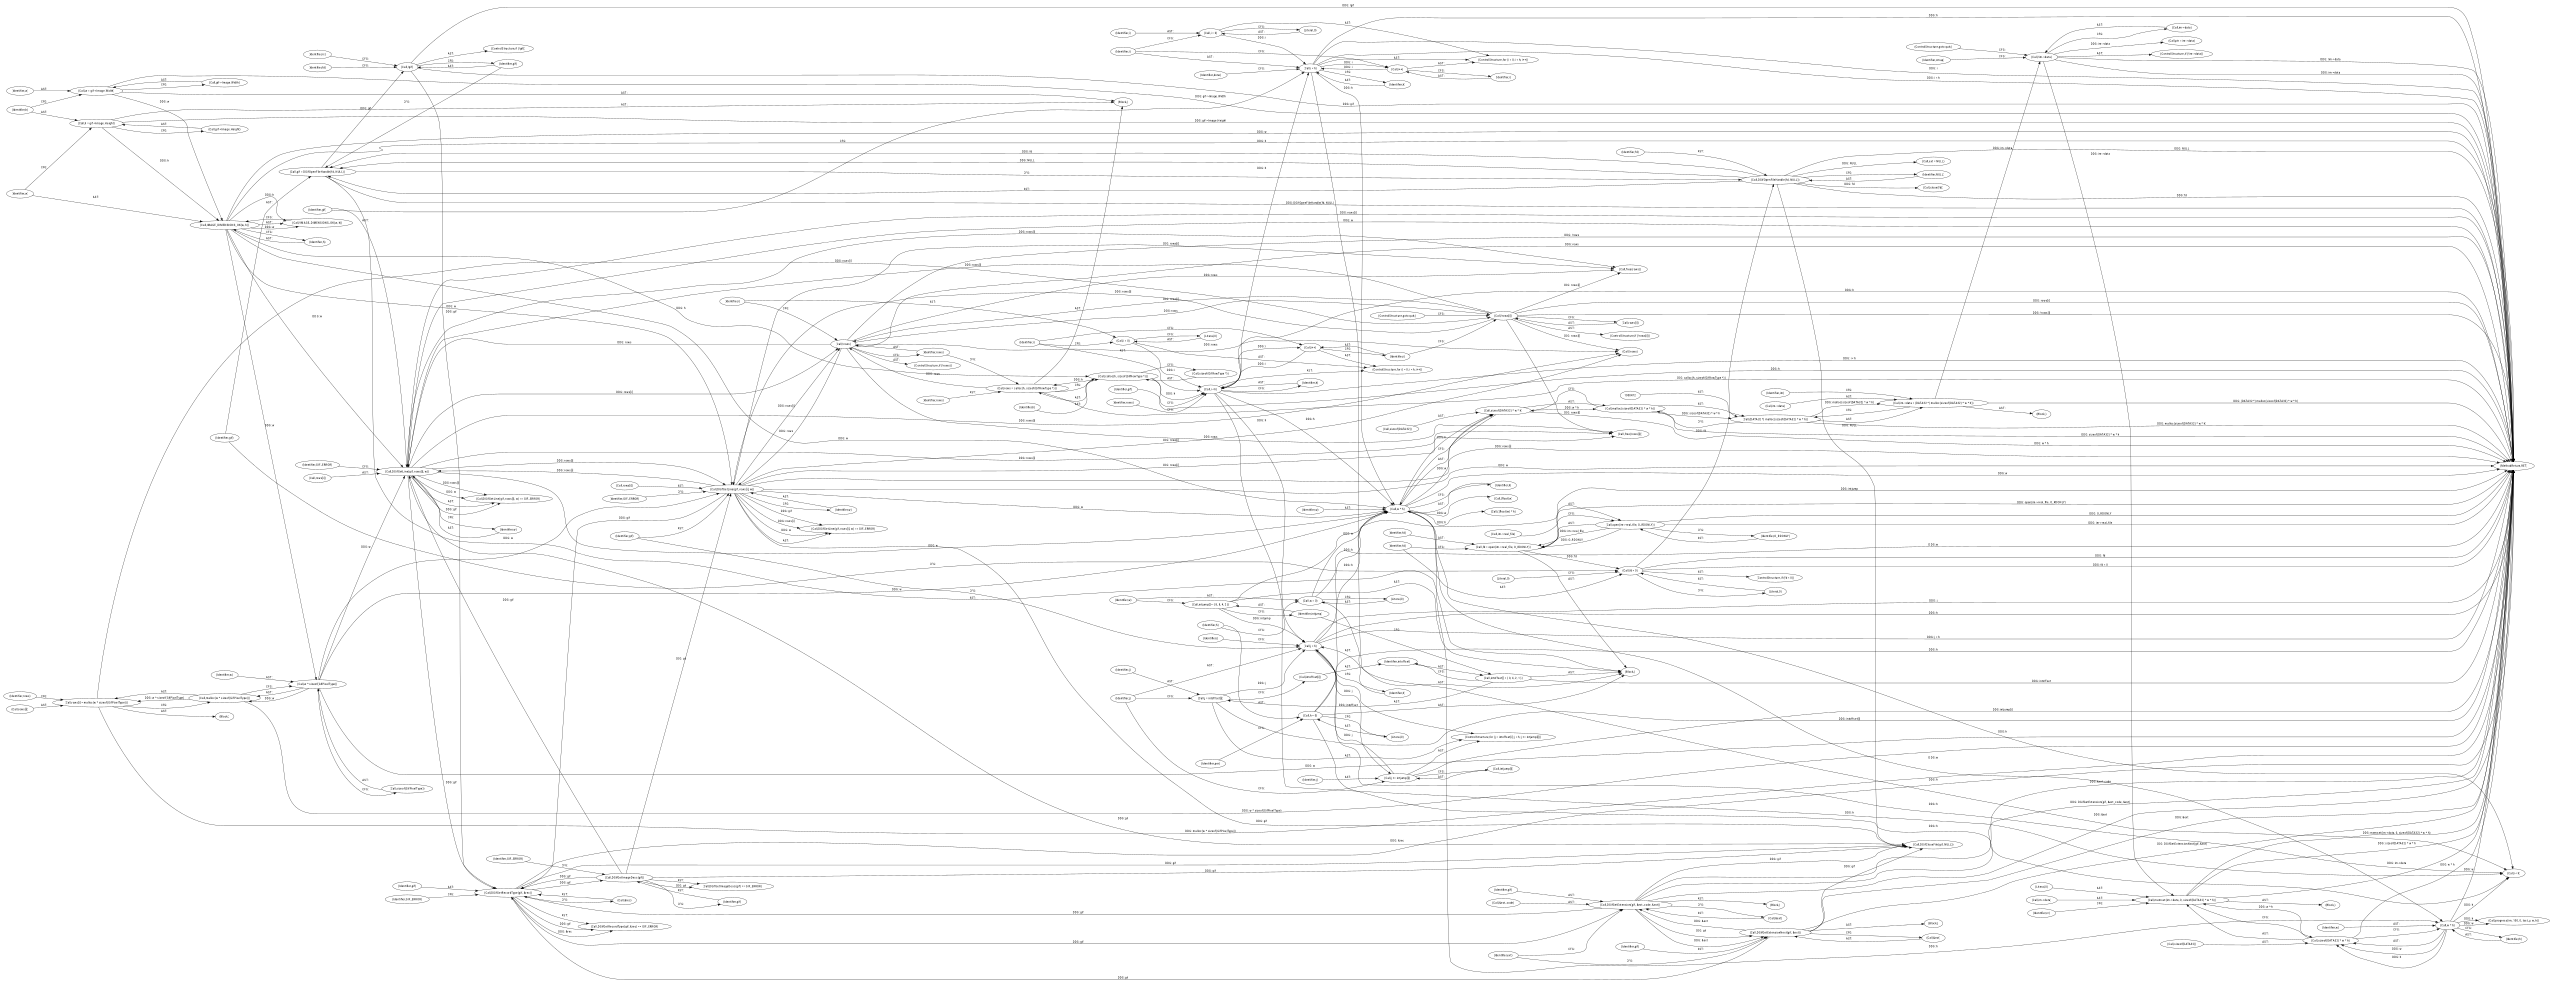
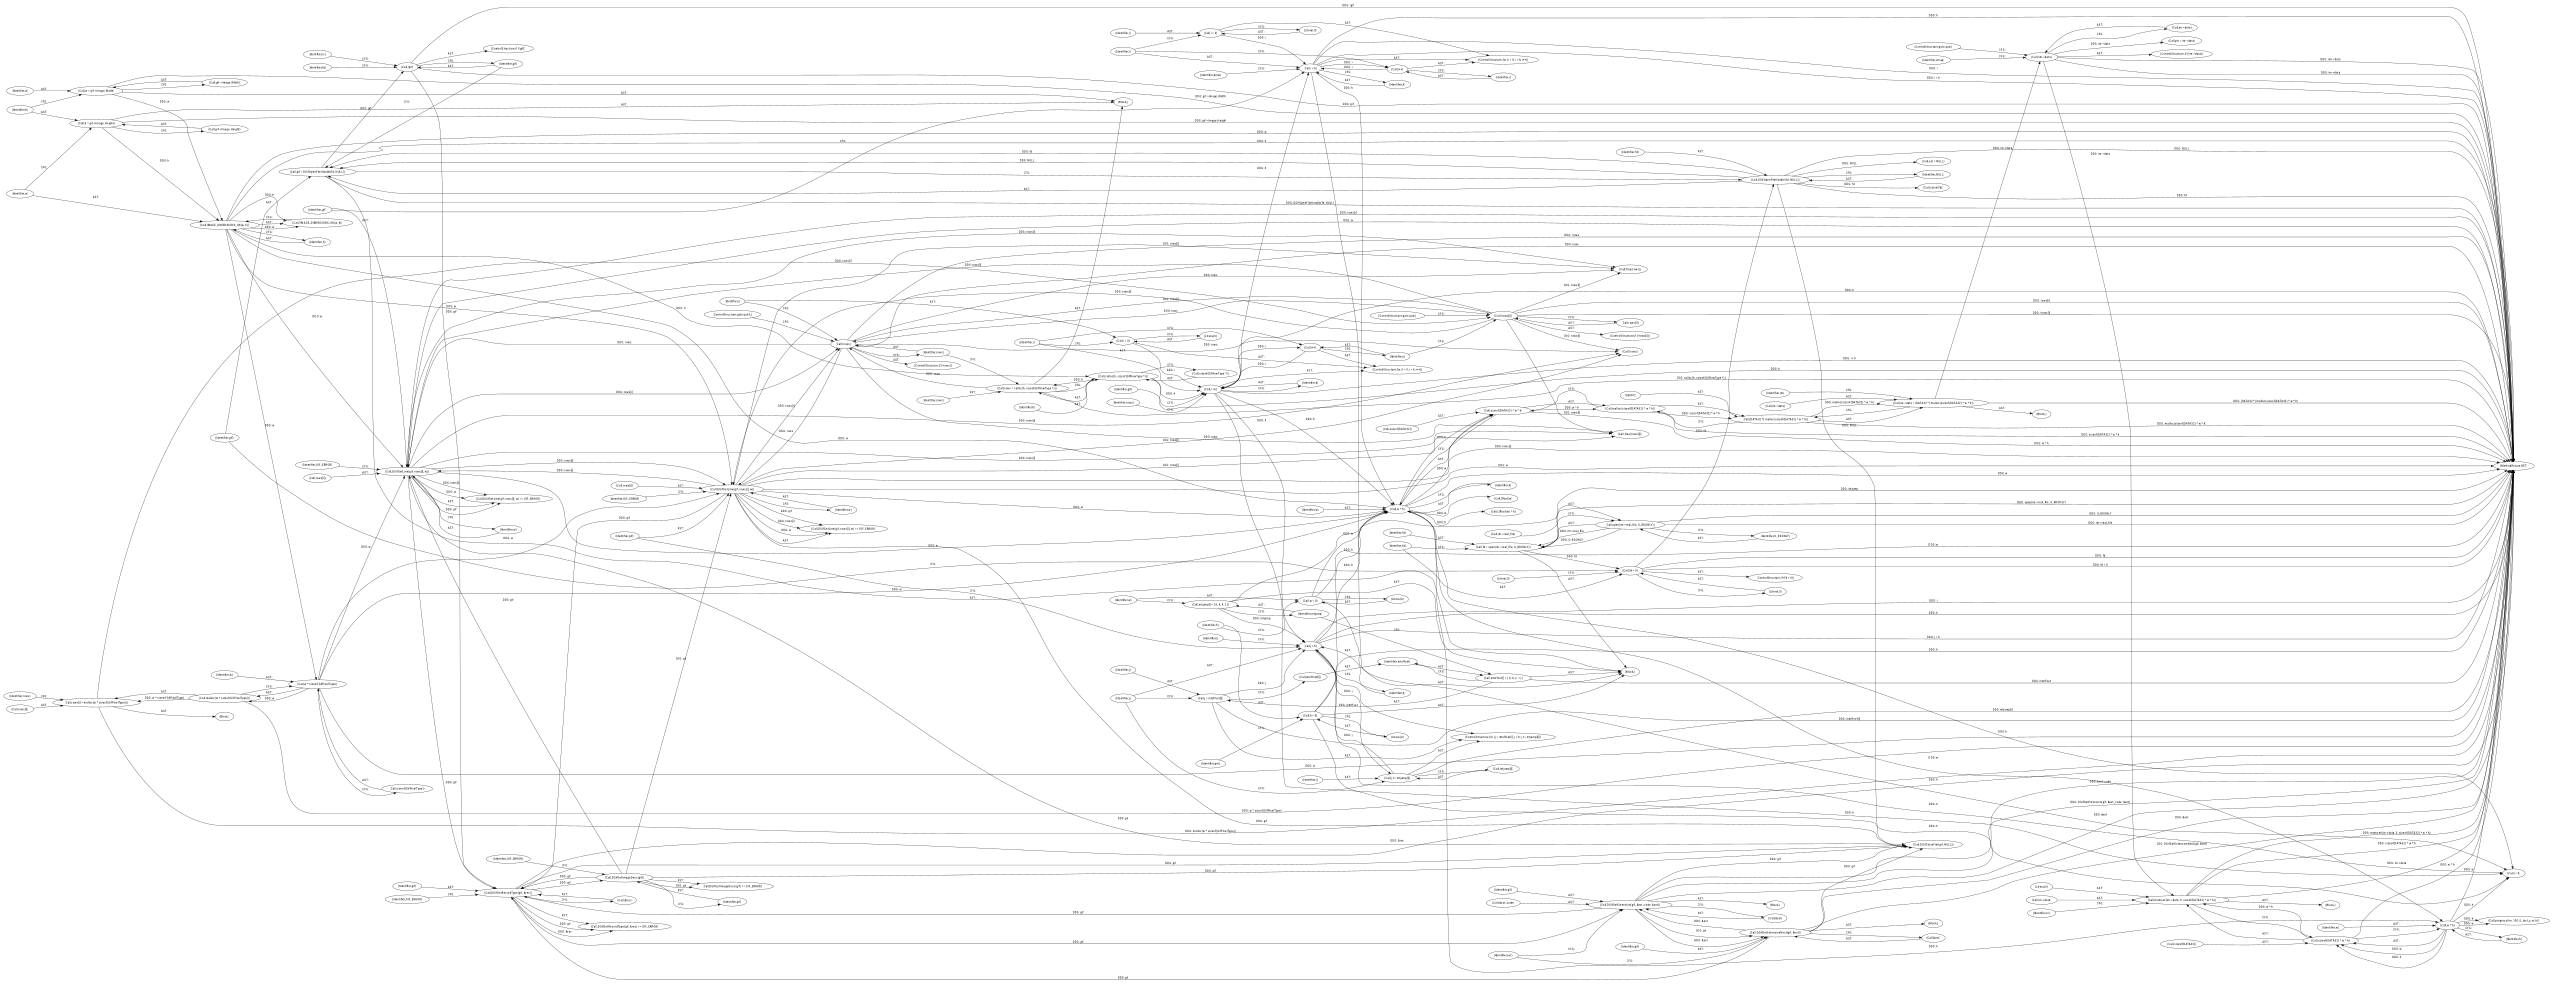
node "(ControlStructure,goto quit2;)": added
edge "(Call,rows[i] = malloc(w * sizeof(GifPixelType)))" -> "(Call,malloc(w * sizeof(GifPixelType)))": removed, label "CFG:"
